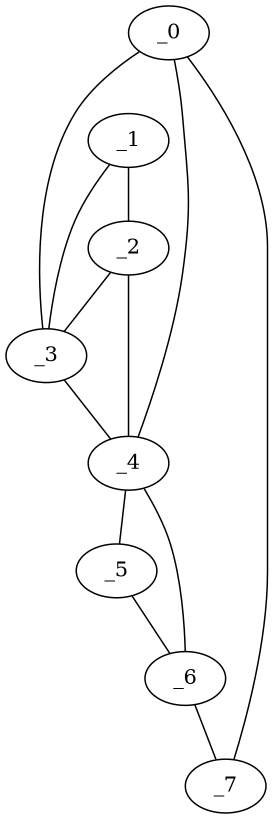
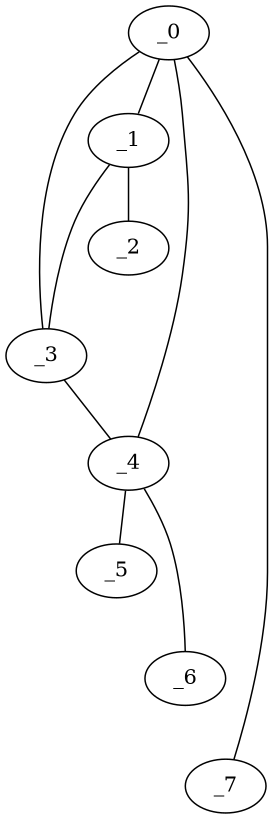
edge "_0" -- "_1": added
edge "_2" -- "_3": removed
edge "_2" -- "_4": removed
edge "_5" -- "_6": removed
edge "_6" -- "_7": removed
